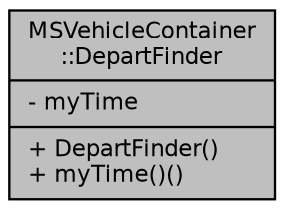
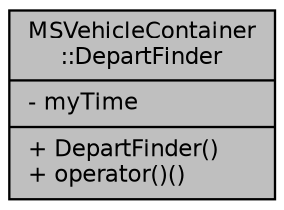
node "MSVehicleContainer": text "+ myTime()()" -> "+ operator()()"
